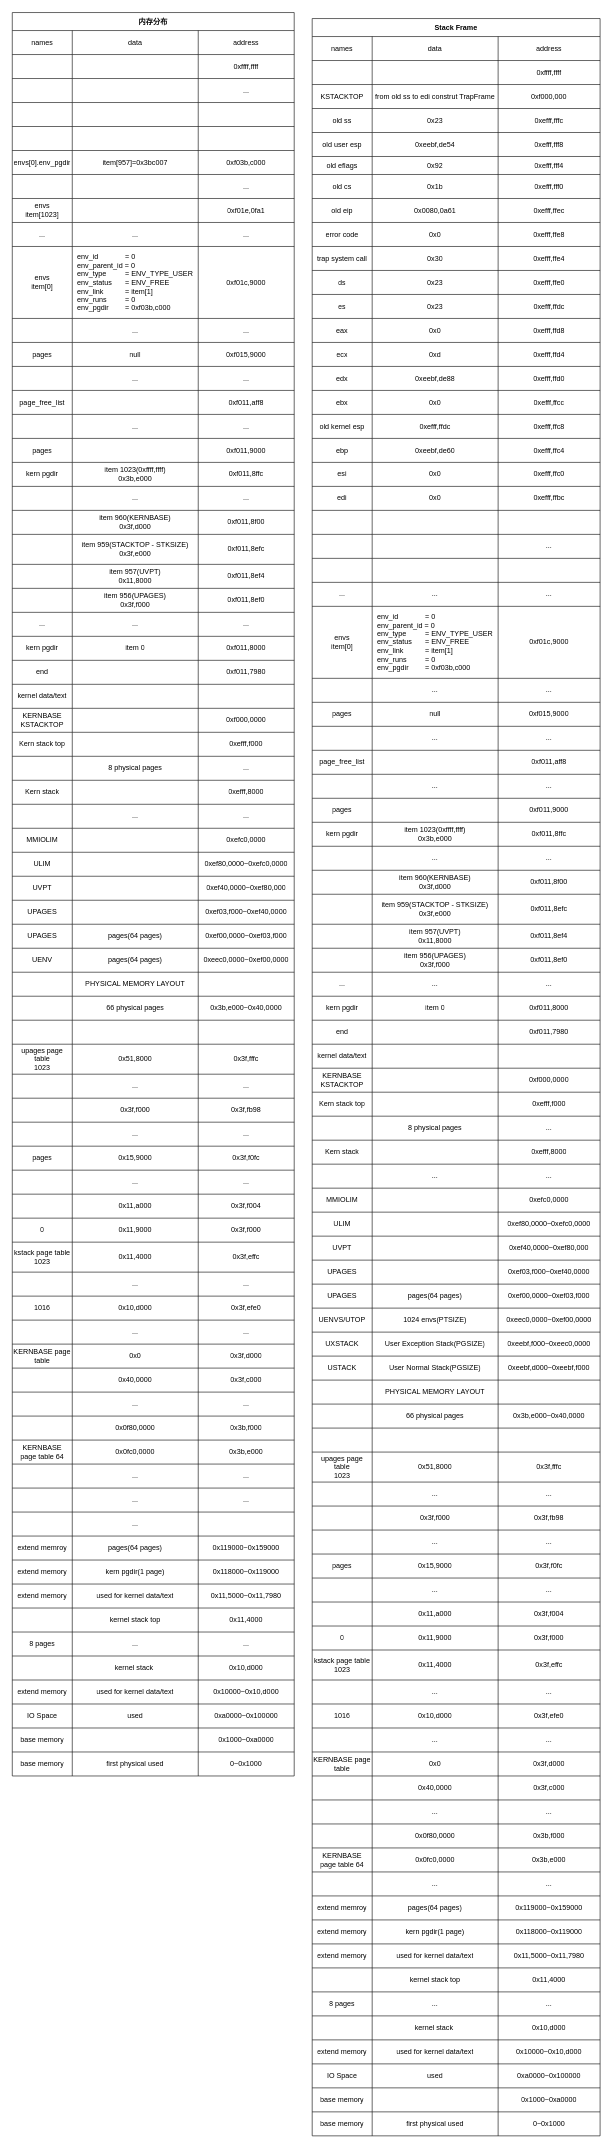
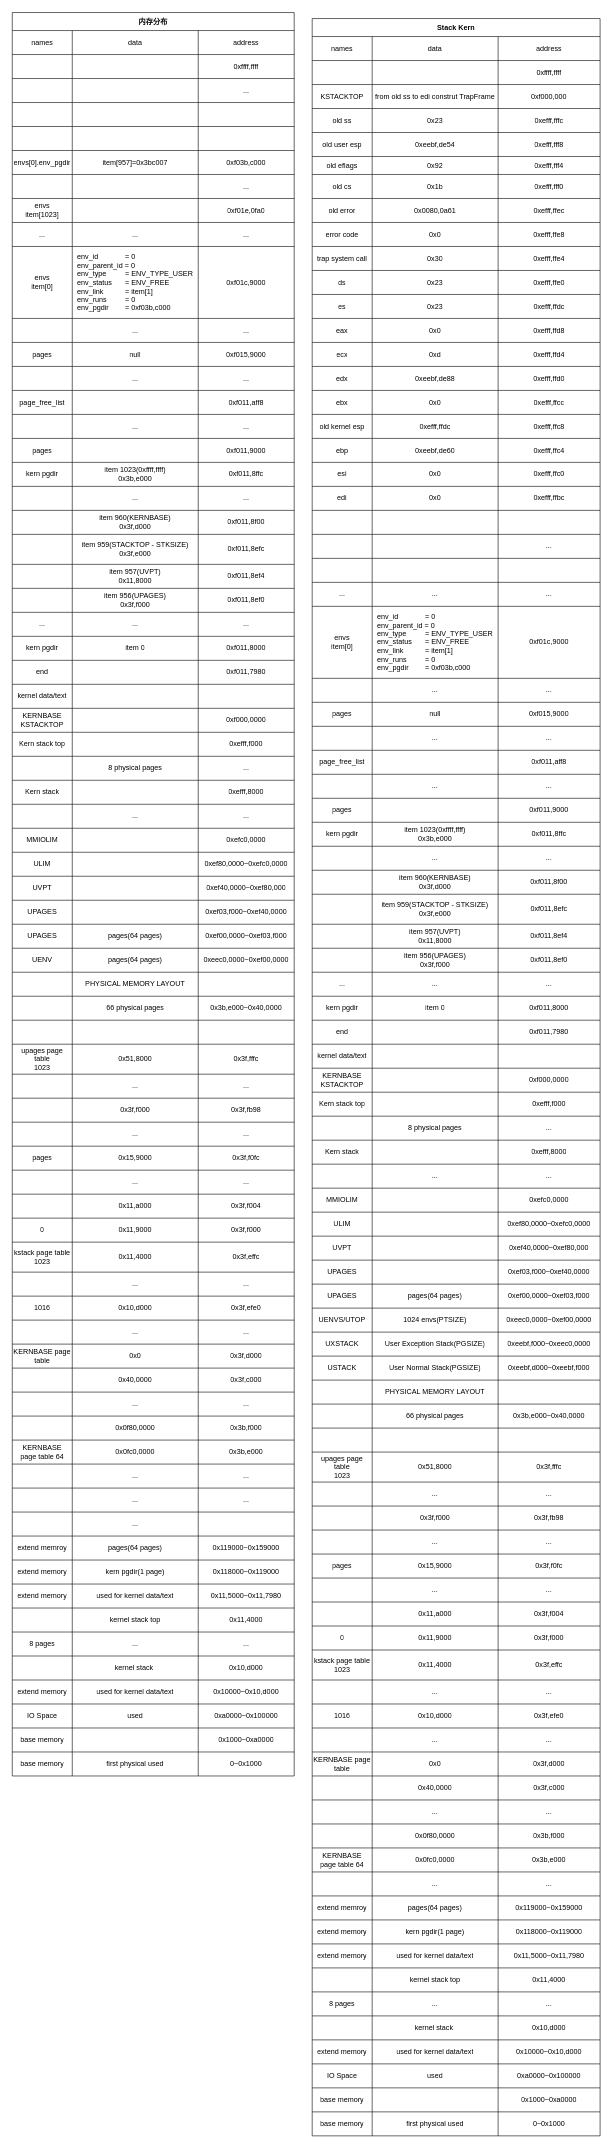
node "Stack Frame": label "Stack Frame" -> "Stack Kern"
node "0xf01e,0fa1": label "0xf01e,0fa1" -> "0xf01e,0fa0"
node "old eip": label "old eip" -> "old error"
